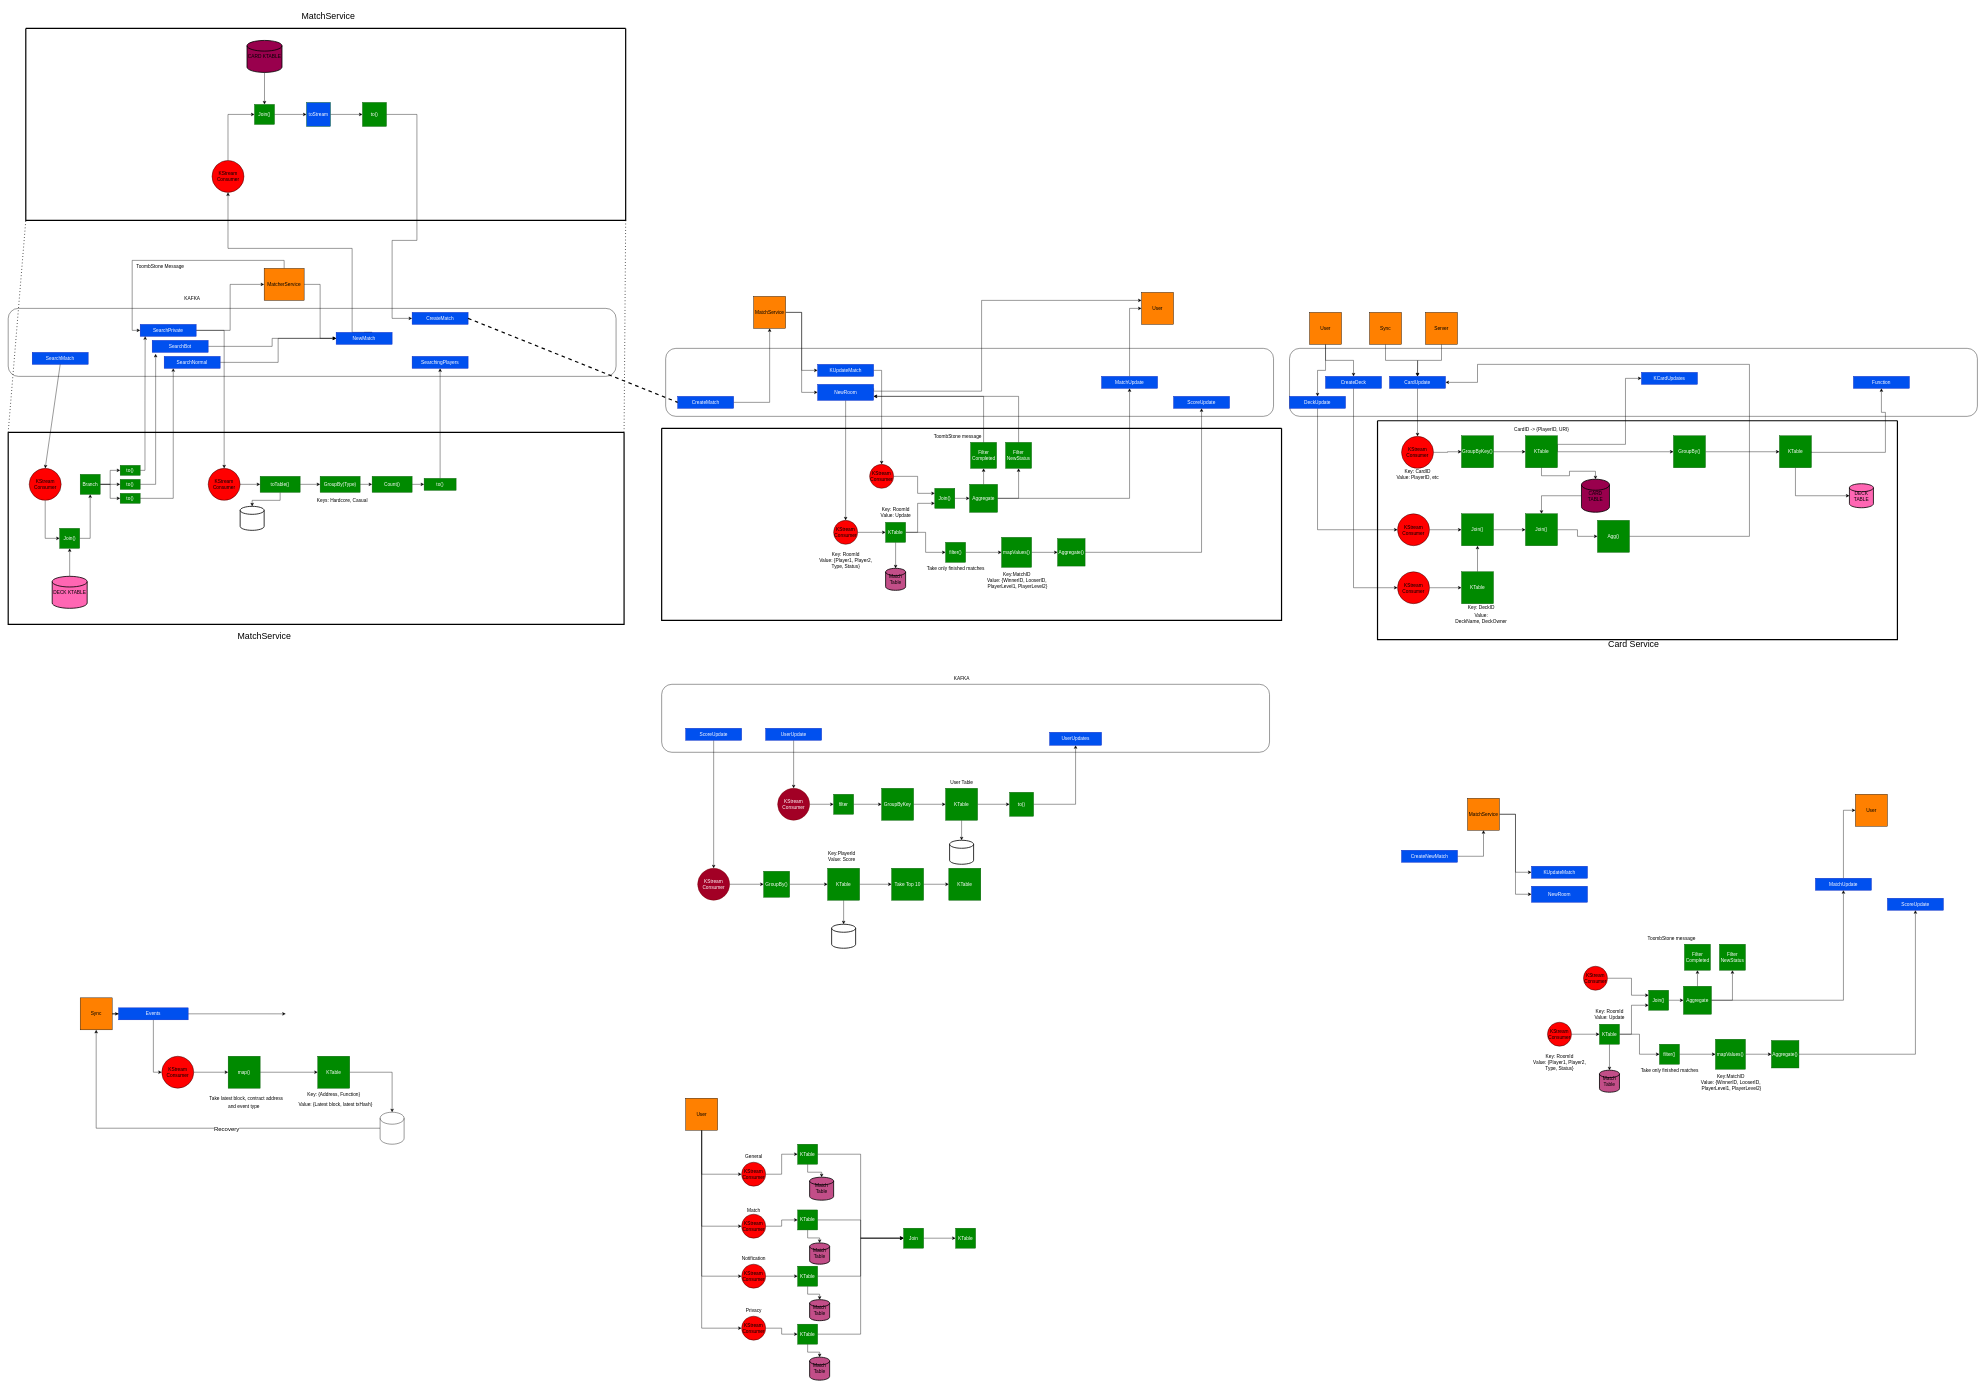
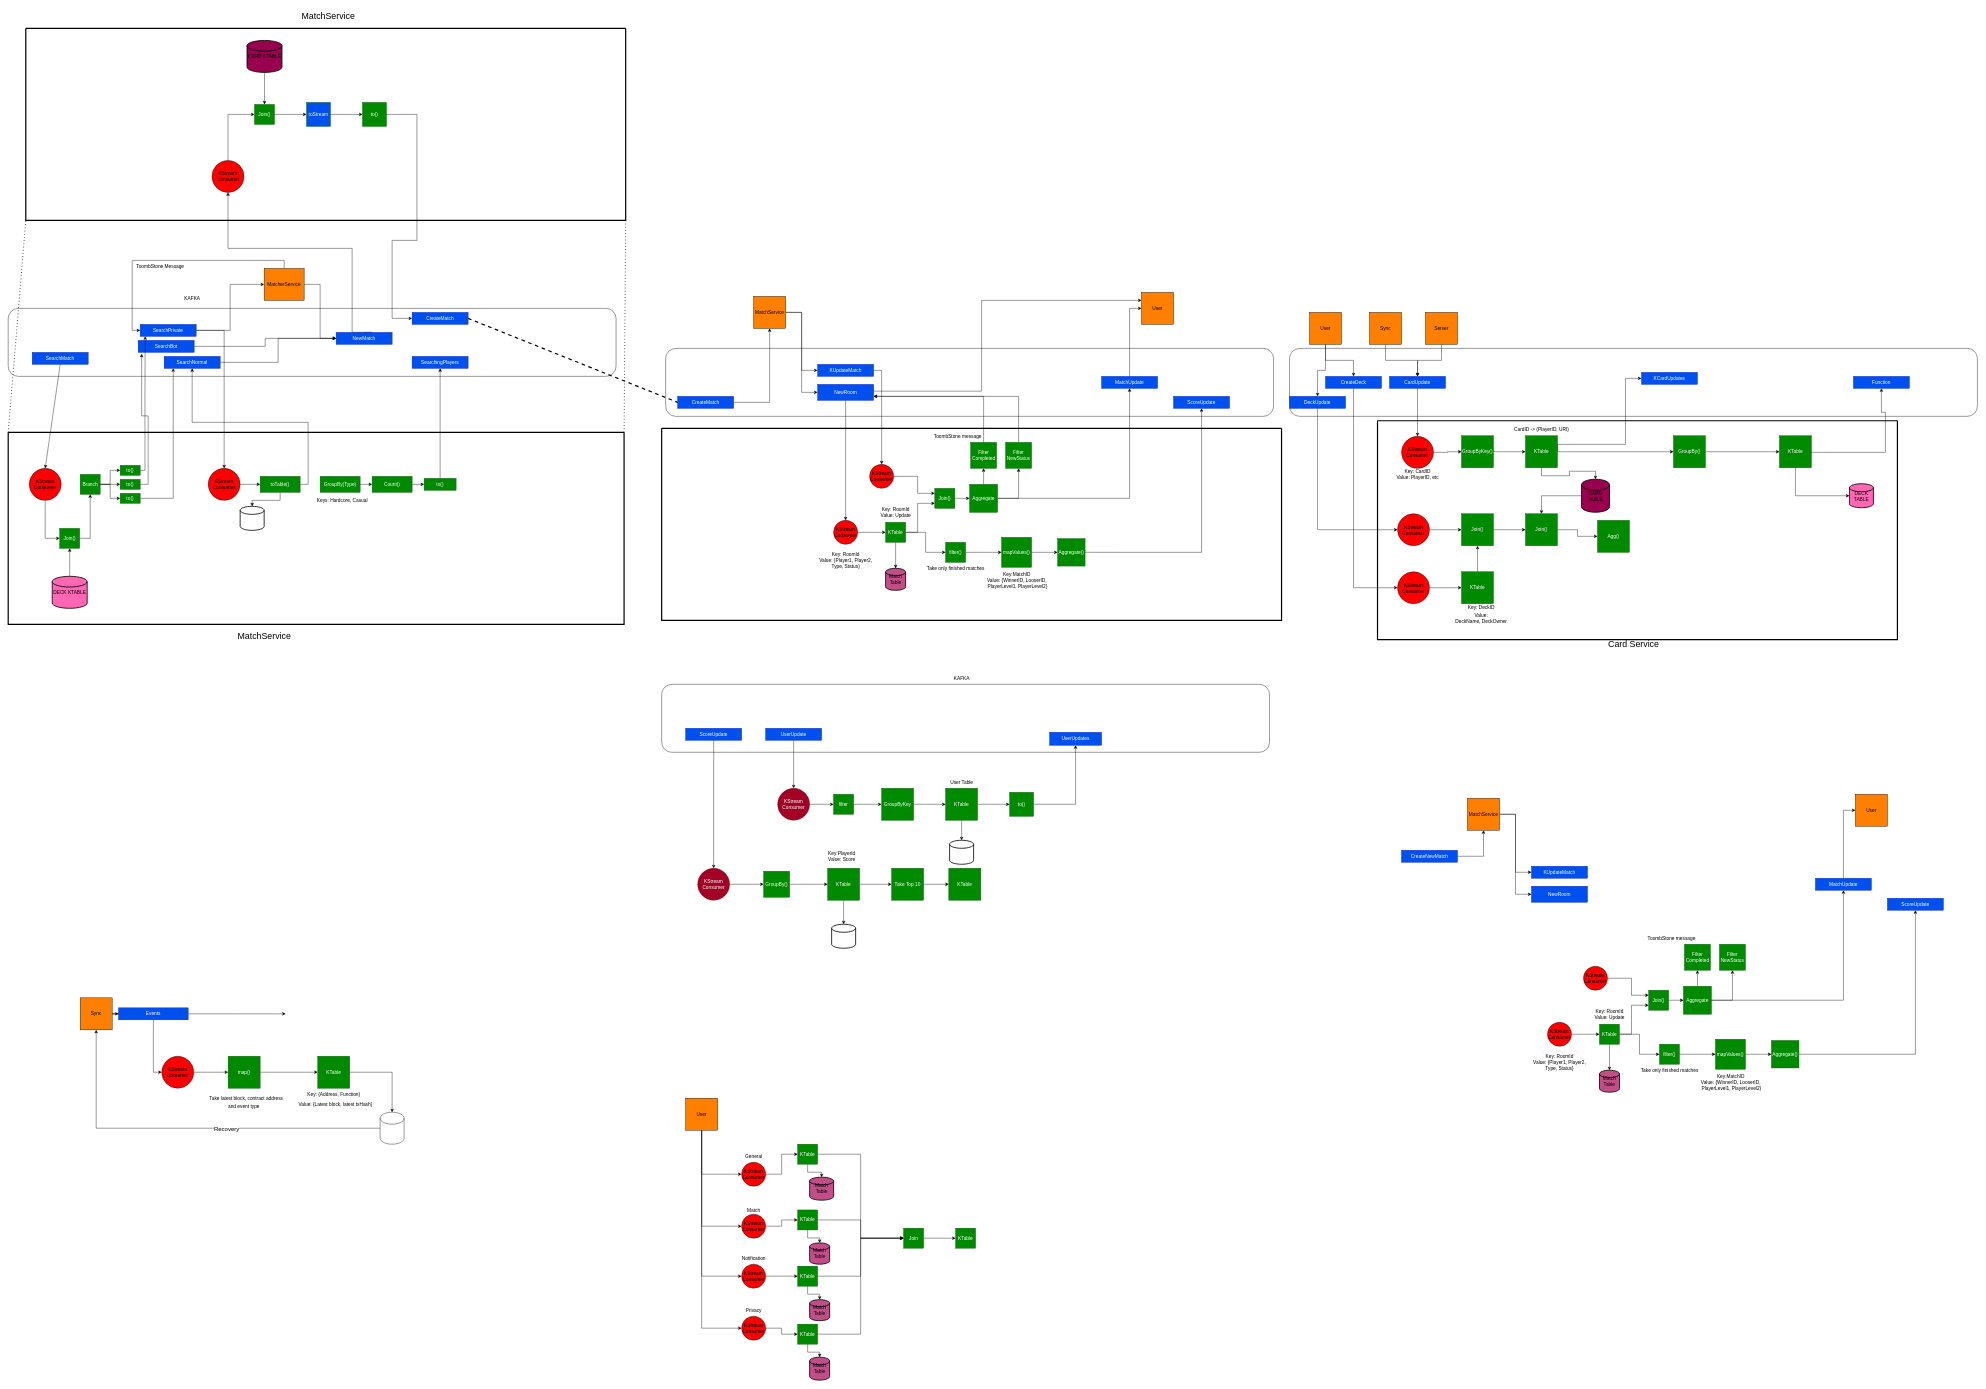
node "SearchBot": moved (180, 346) -> (166, 346)
edge "Agg()" -> "CardUpdate": removed
edge "toTable()" -> "GroupBy(Type)": now "toTable()" -> "SearchNormal"
